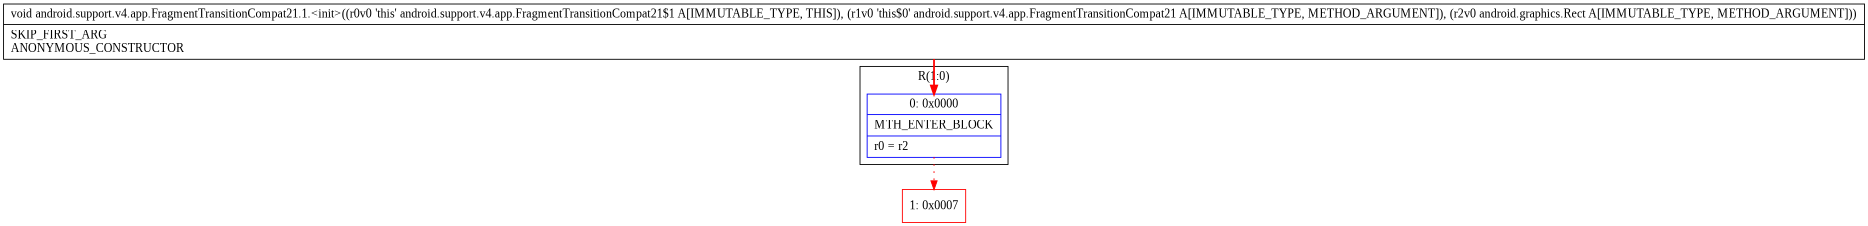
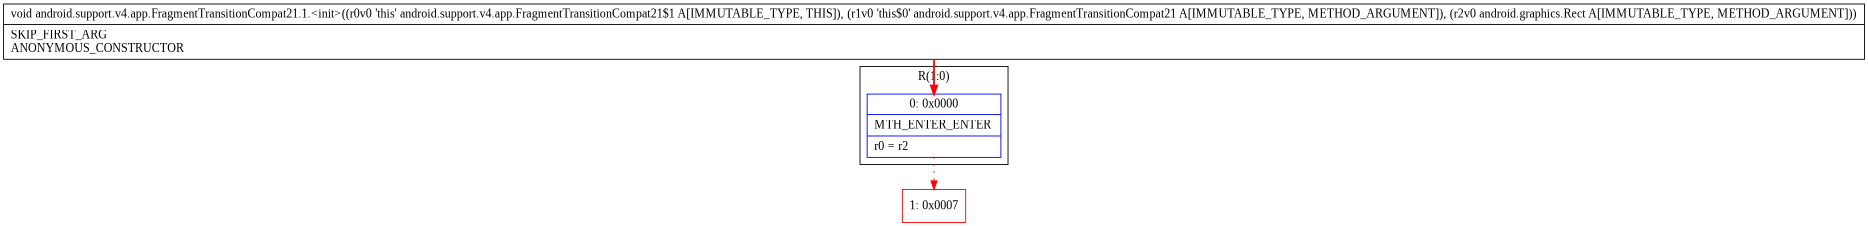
node "0: 0x0000": text "MTH_ENTER_BLOCK" -> "MTH_ENTER_ENTER"
